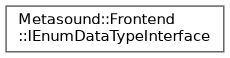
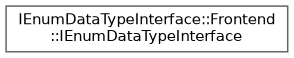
node "Metasound::Frontend ::IEnumDataTypeInterface": label "Metasound::Frontend ::IEnumDataTypeInterface" -> "IEnumDataTypeInterface::Frontend ::IEnumDataTypeInterface"
